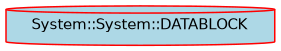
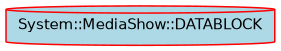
node "System::System::DATABLOCK": label "System::System::DATABLOCK" -> "System::MediaShow::DATABLOCK"
